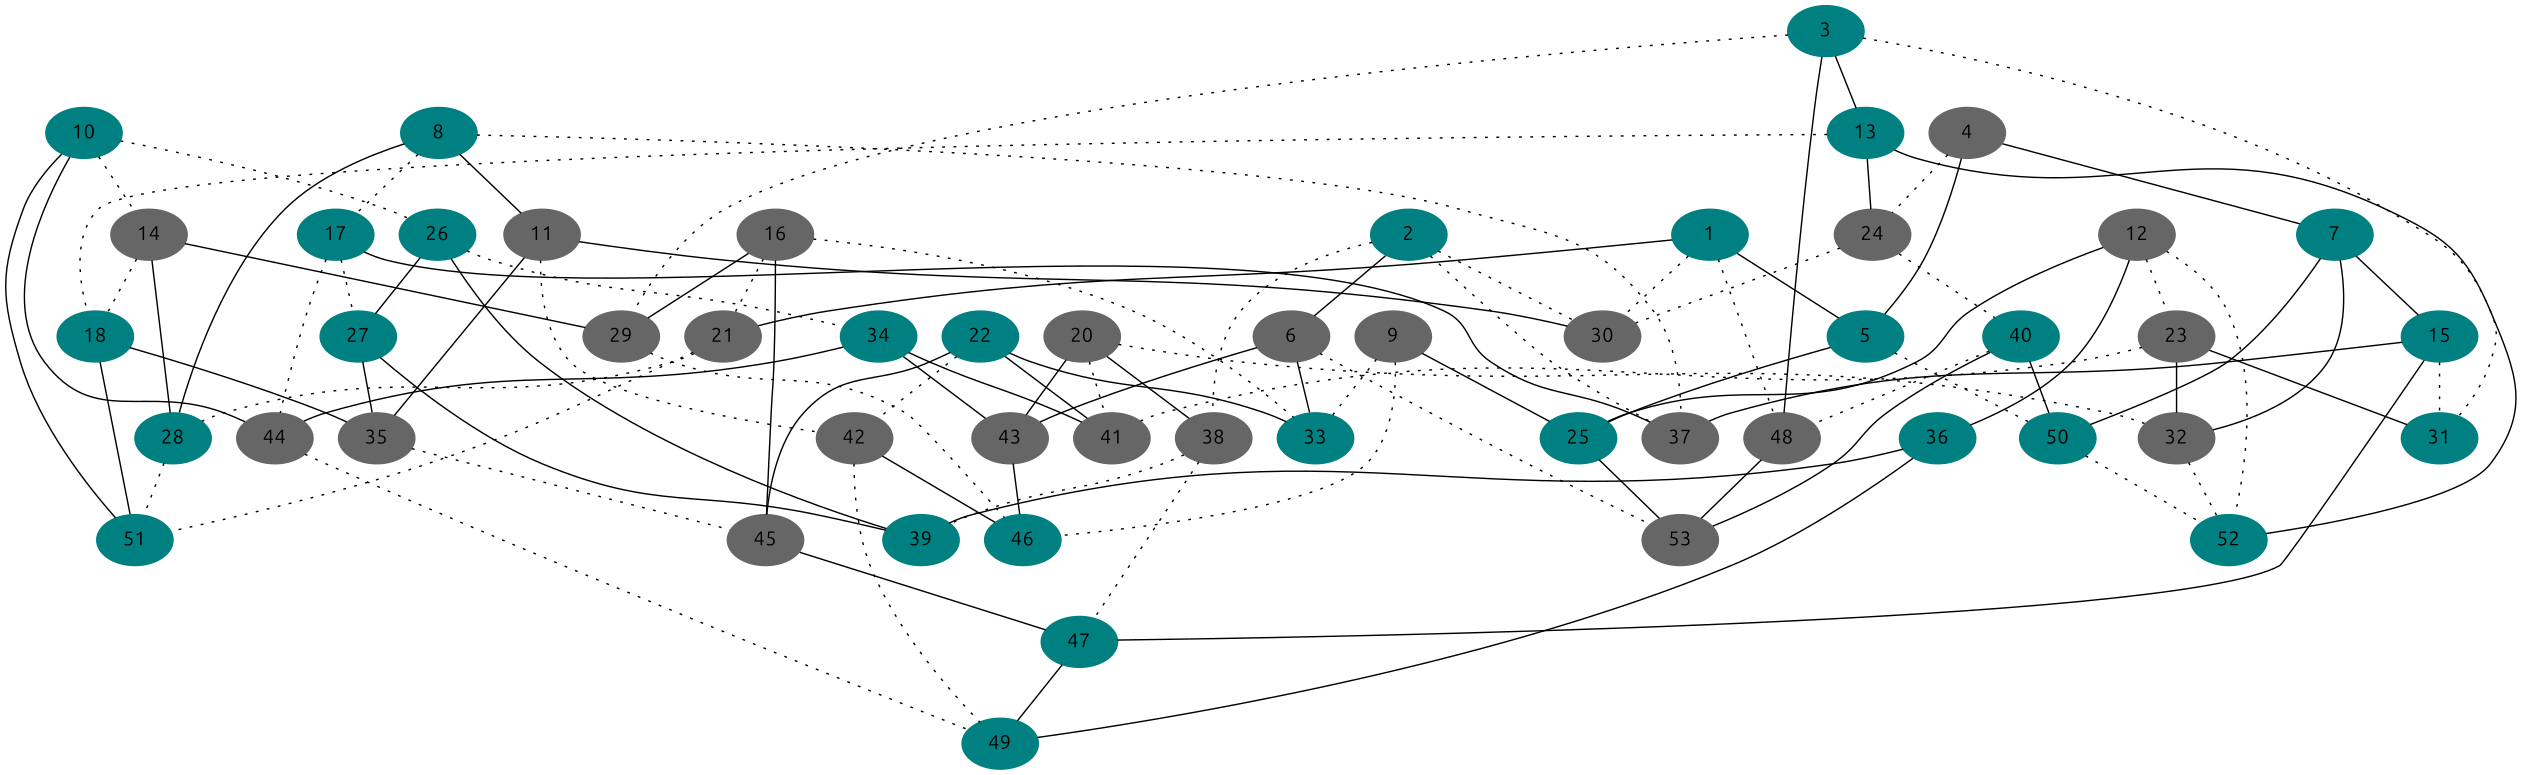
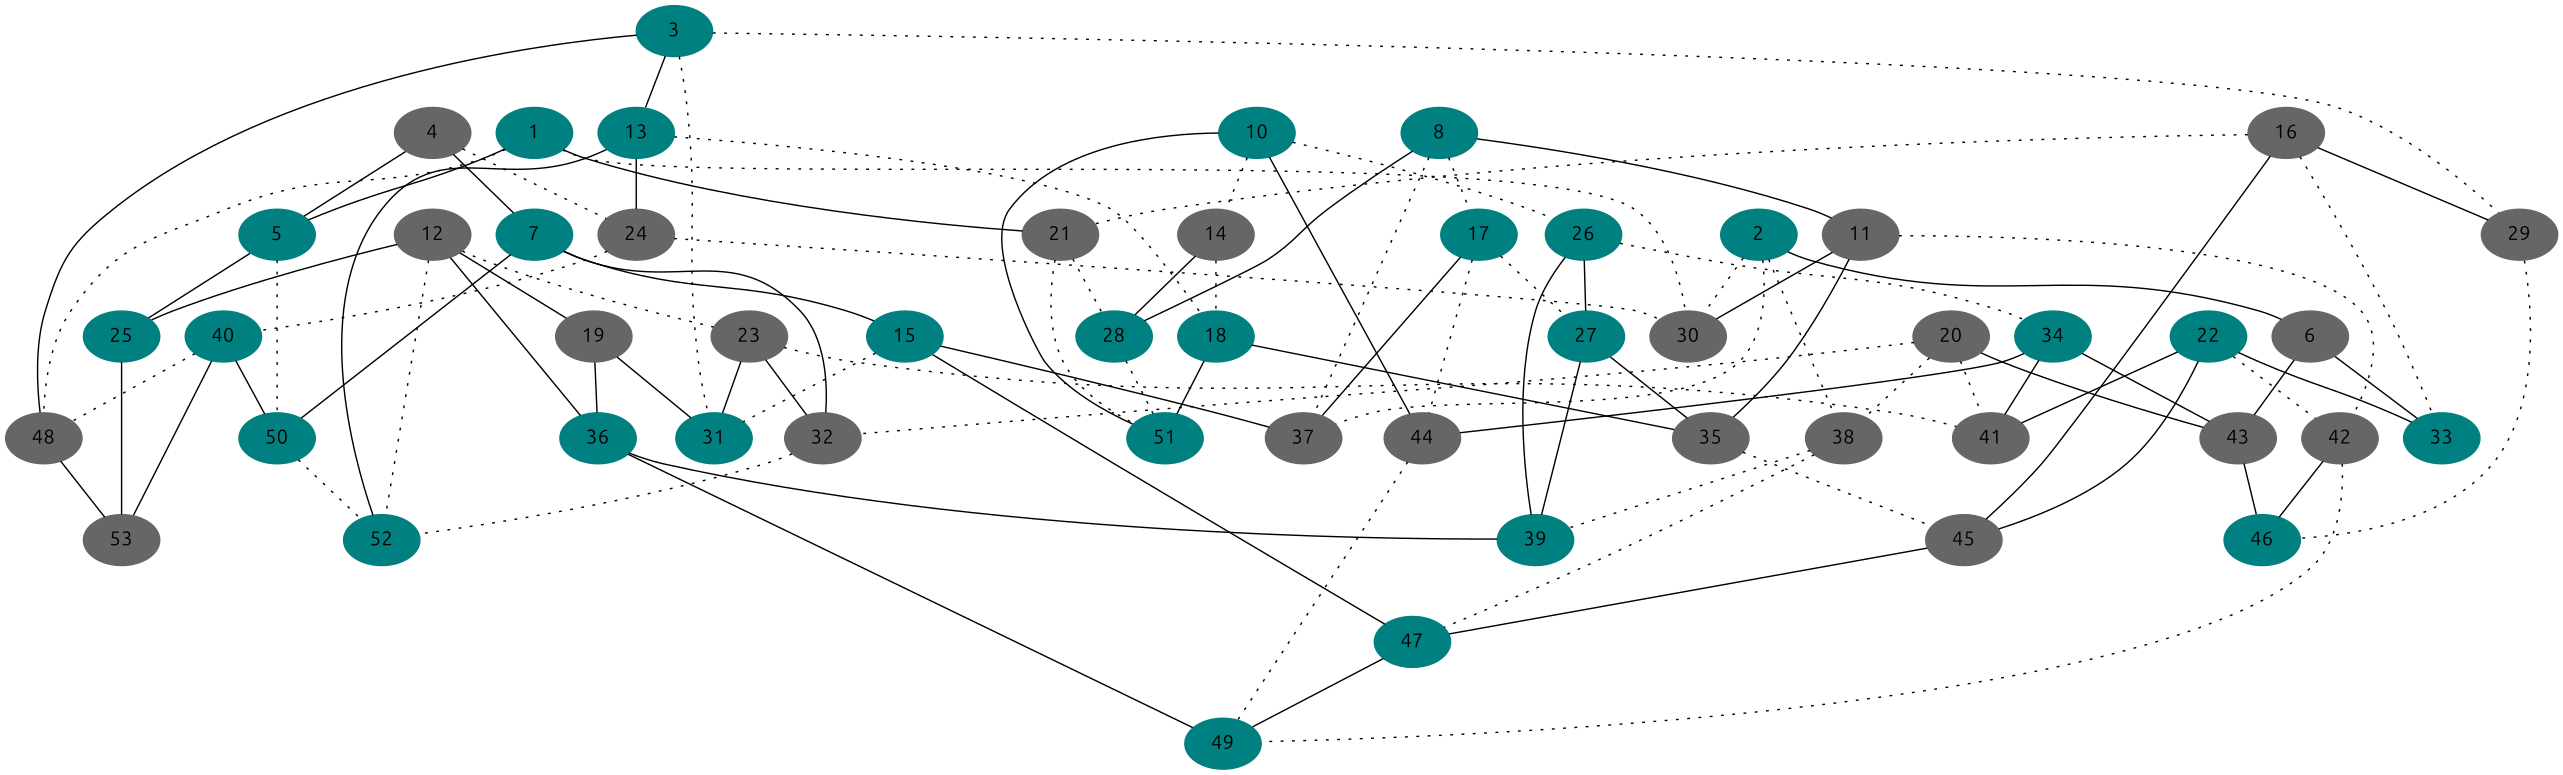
edge "14" -- "29": removed
node "19": added
node "9": removed
edge "20" -- "38": style solid -> dotted
edge "6" -- "53": removed
